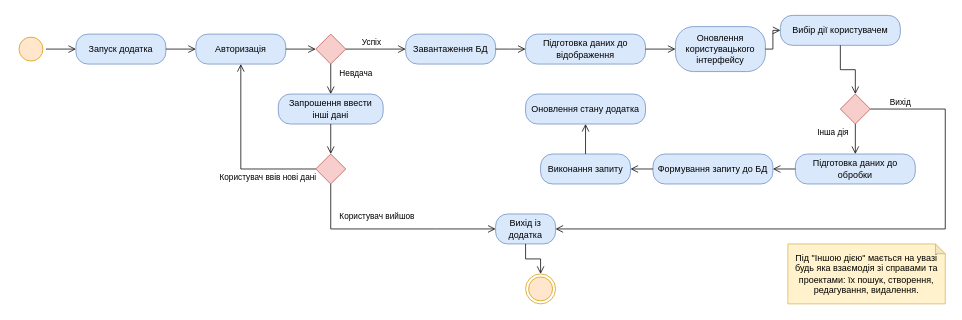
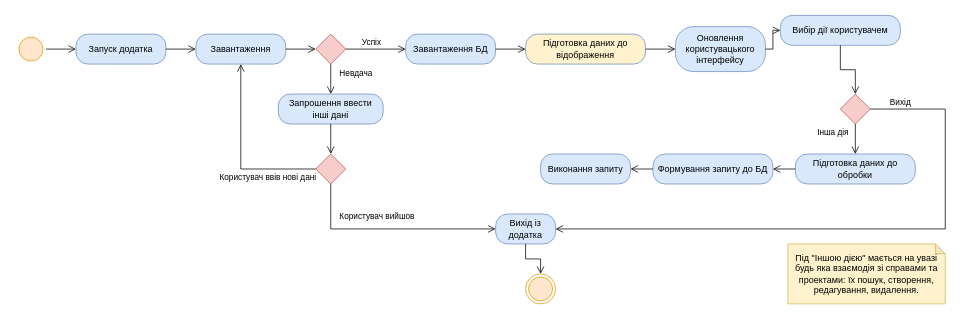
node "Авторизація": label "Авторизація" -> "Завантаження"
node "Підготовка даних до відображення": fillcolor #dae8fc -> #fff2cc
node "Оновлення стану додатка": removed
edge "Виконання запиту" -> "Оновлення стану додатка": removed
